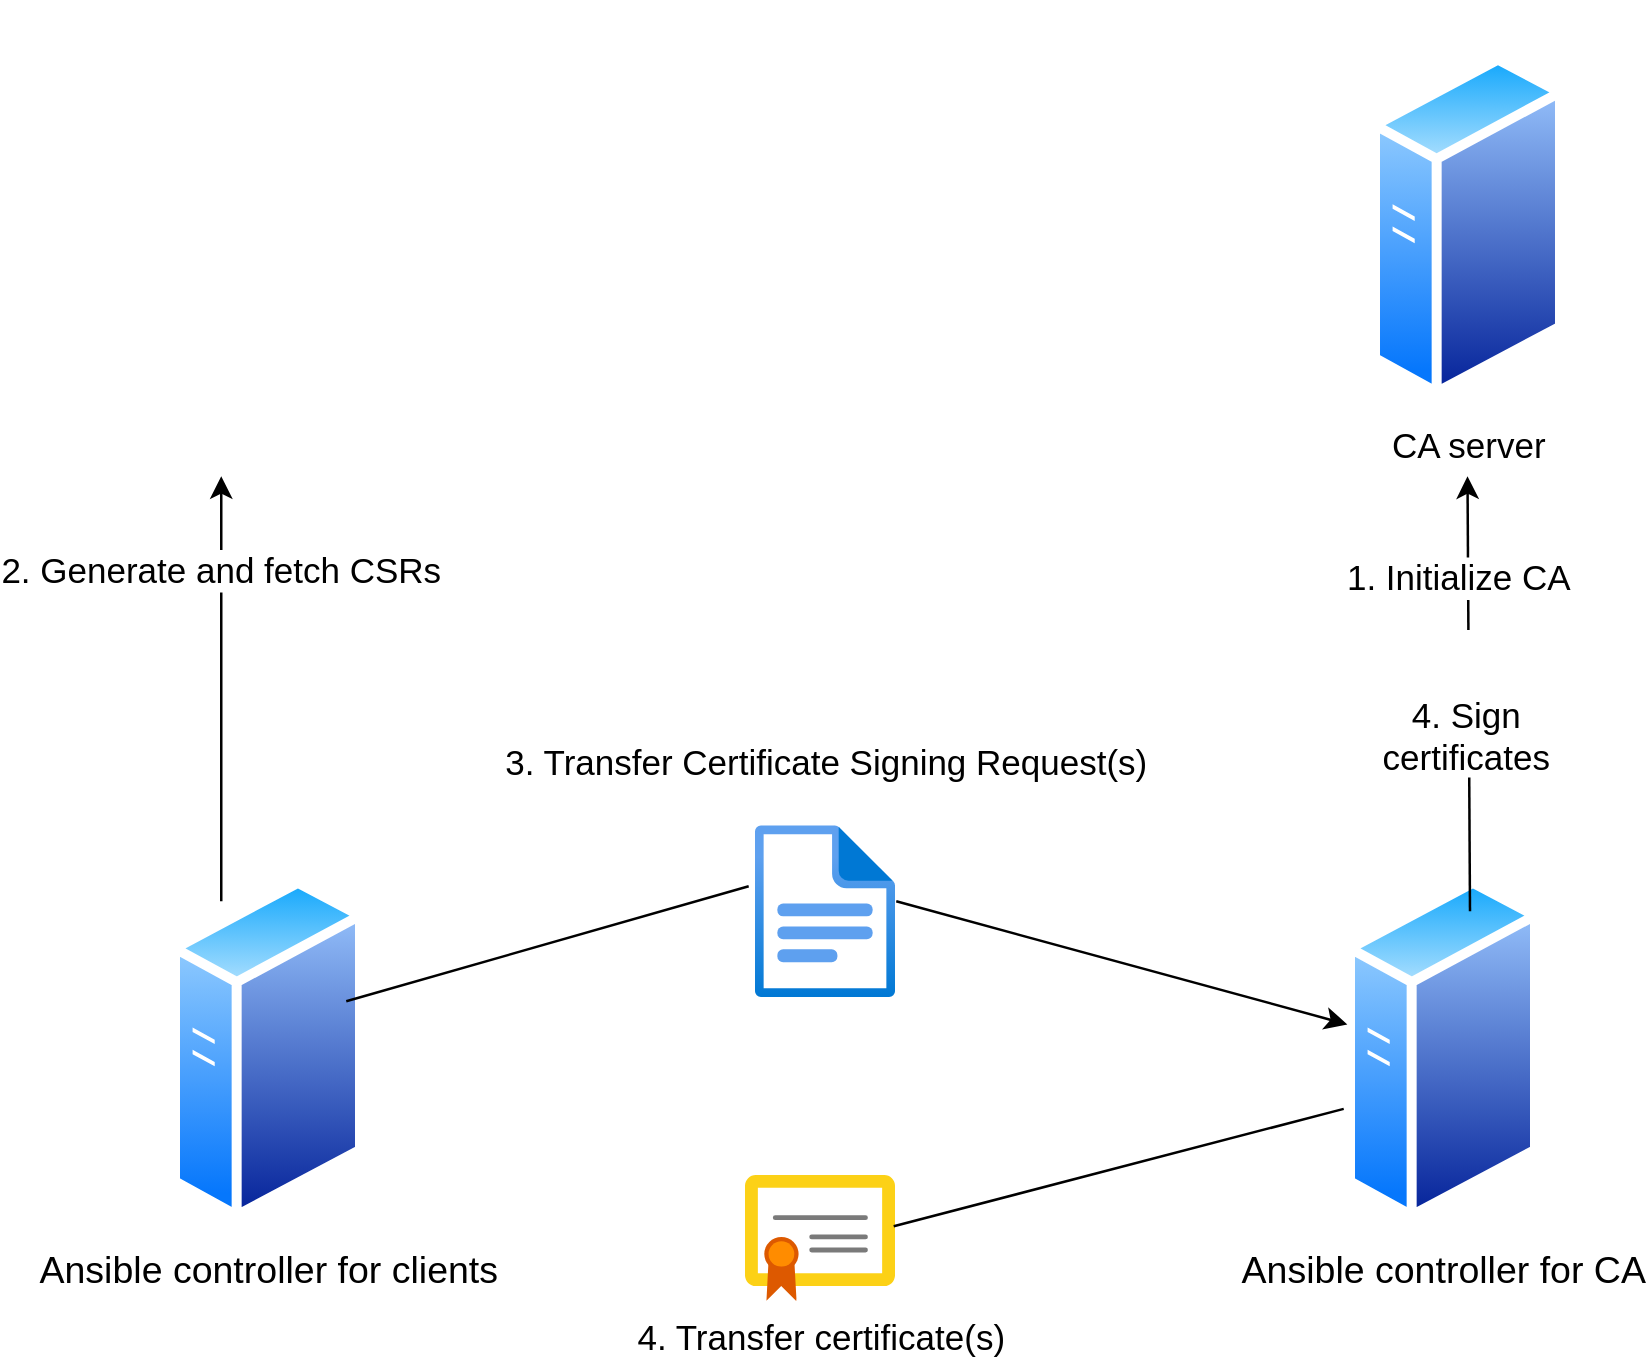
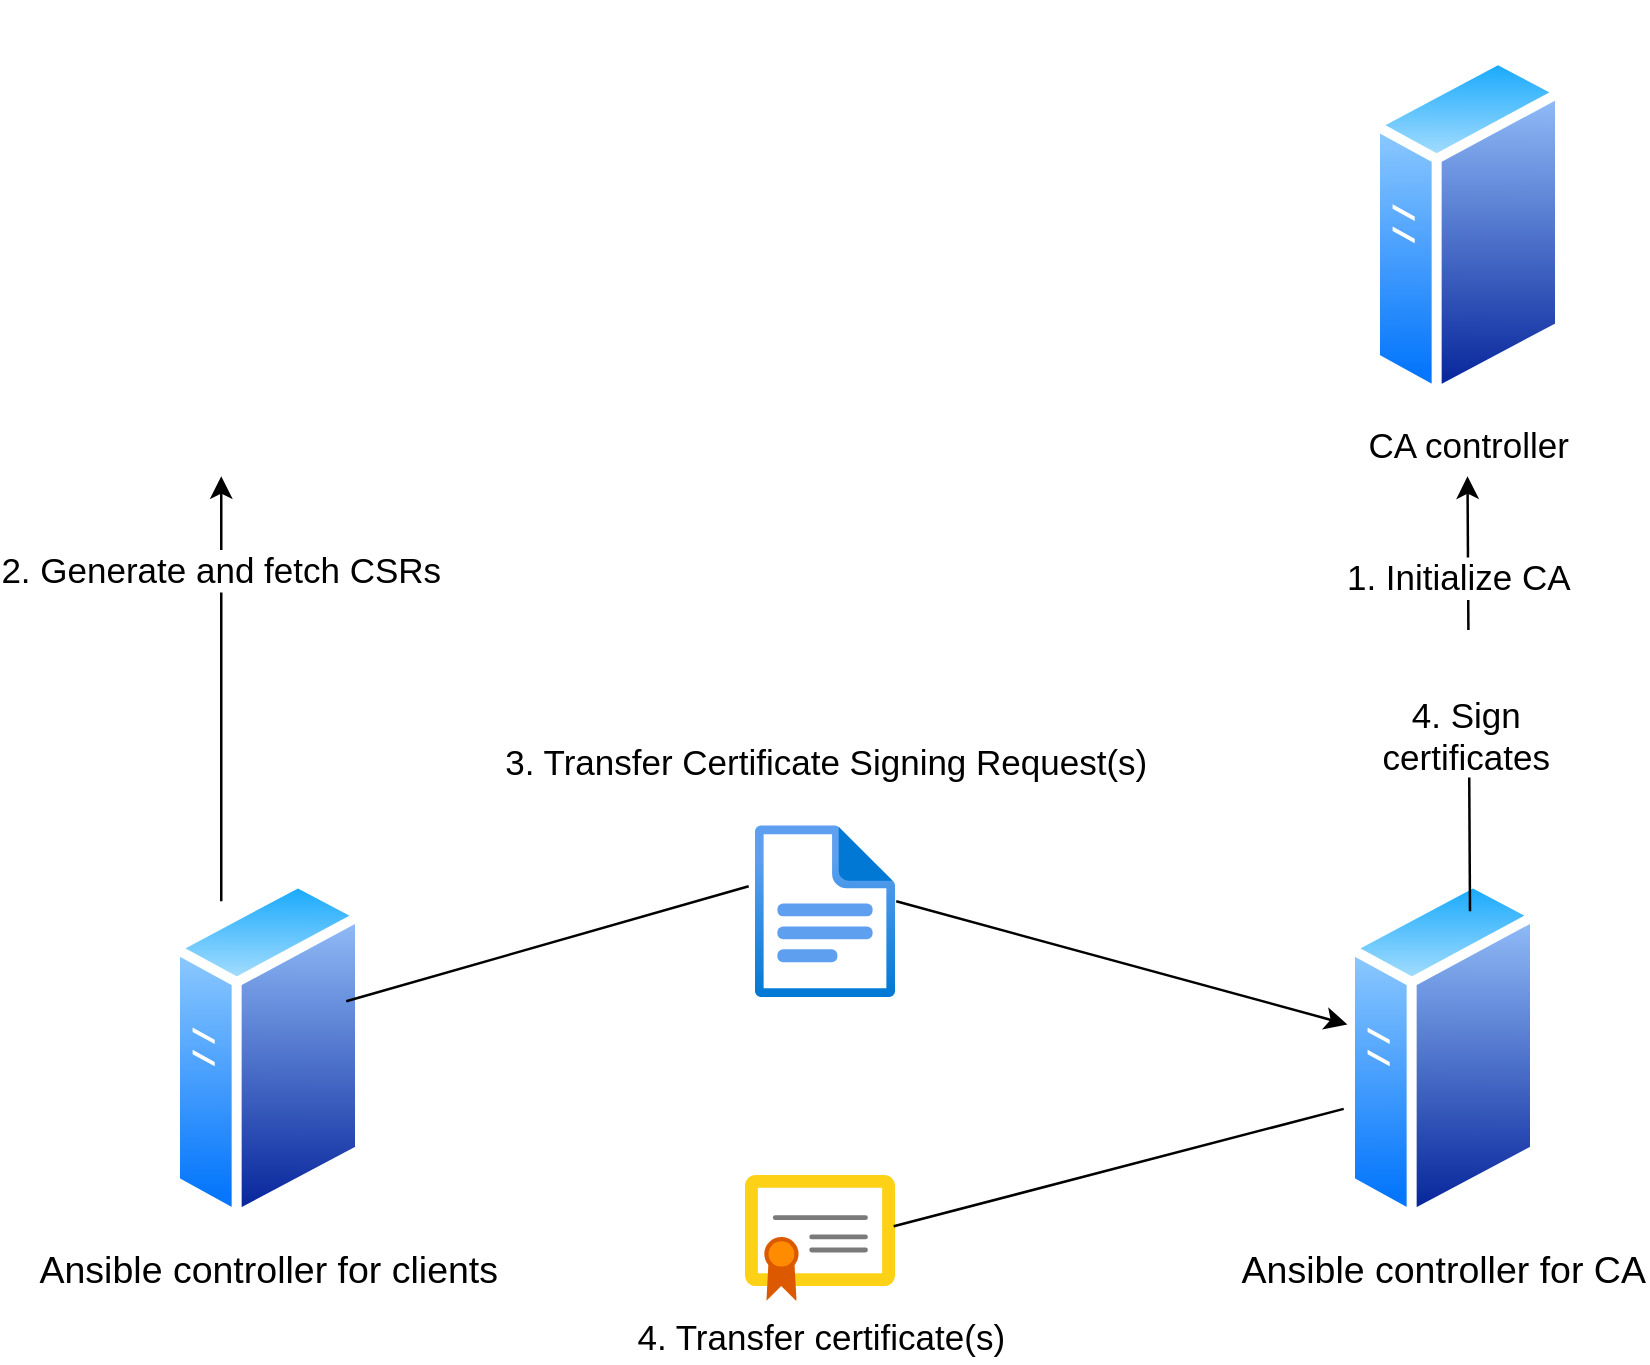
node "CA server": label "CA server" -> "CA controller"
